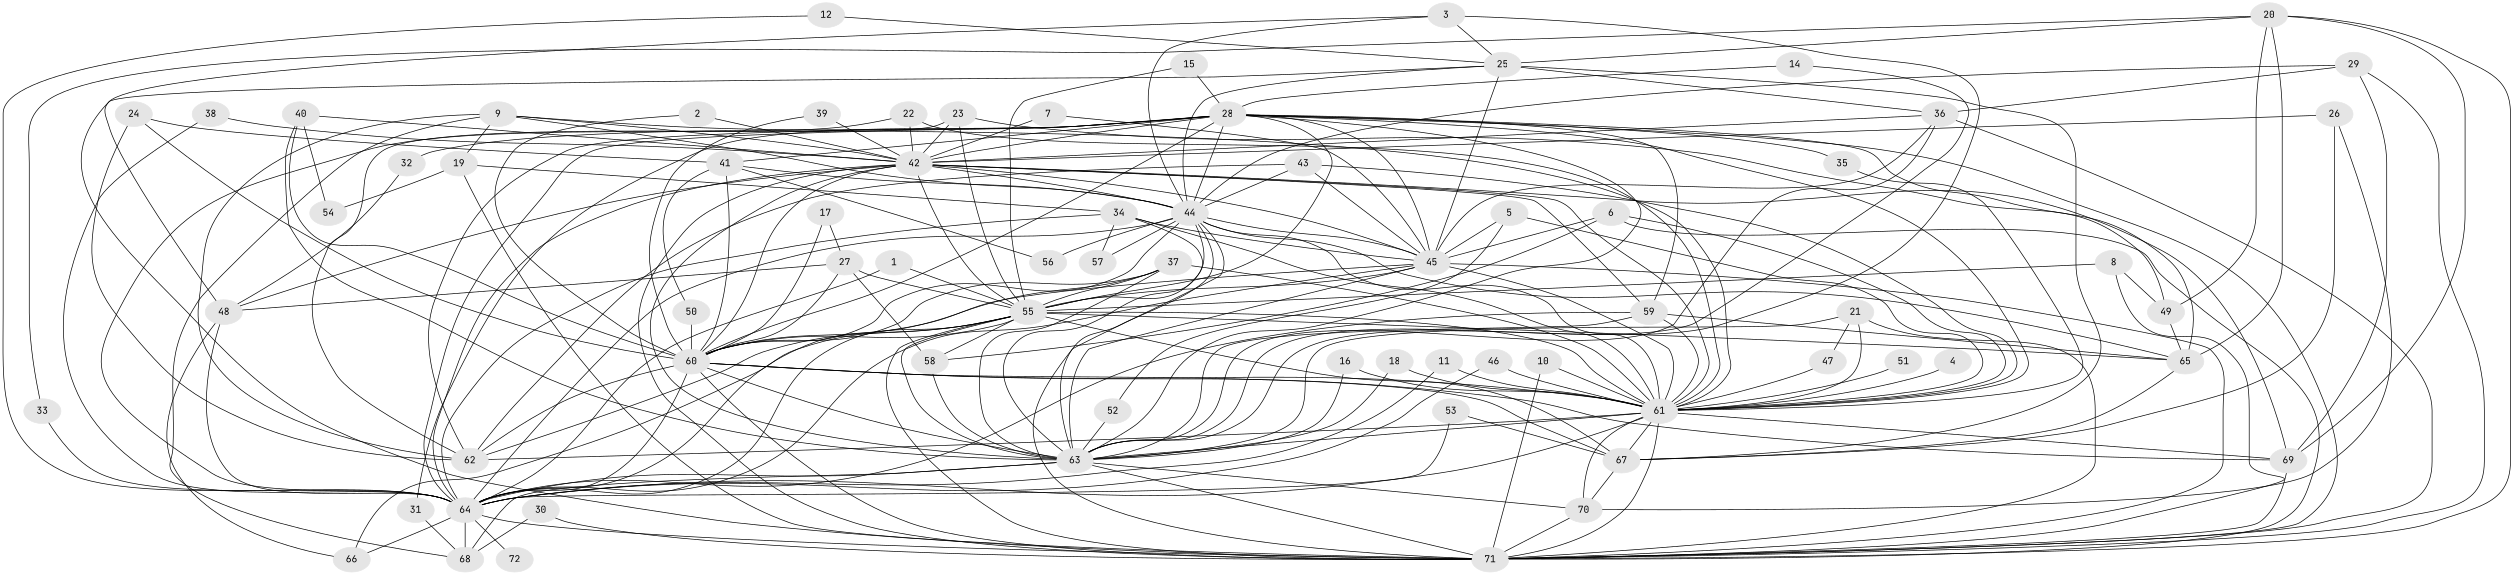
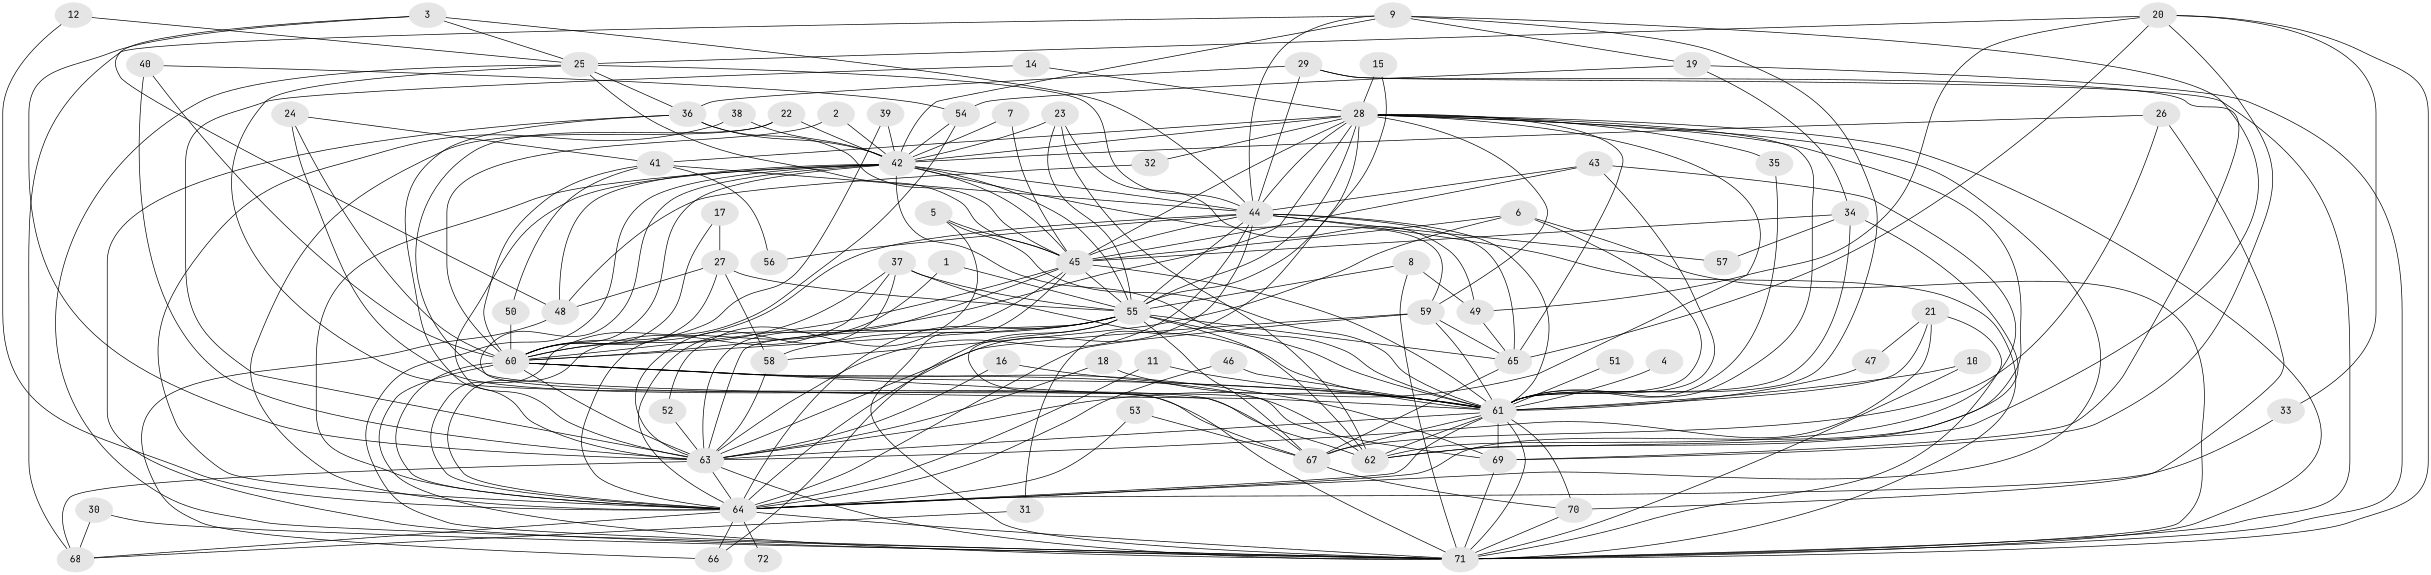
edge "40" -- "42": now "54" -- "42"
edge "34" -- "63": removed
edge "48" -- "64": now "54" -- "64"
edge "63" -- "70": removed
